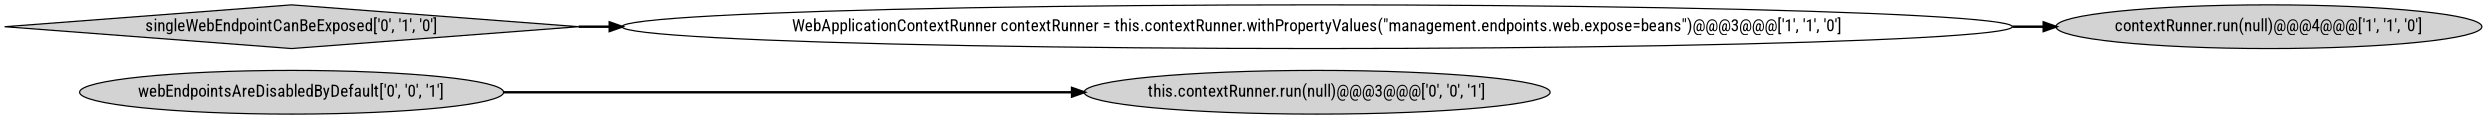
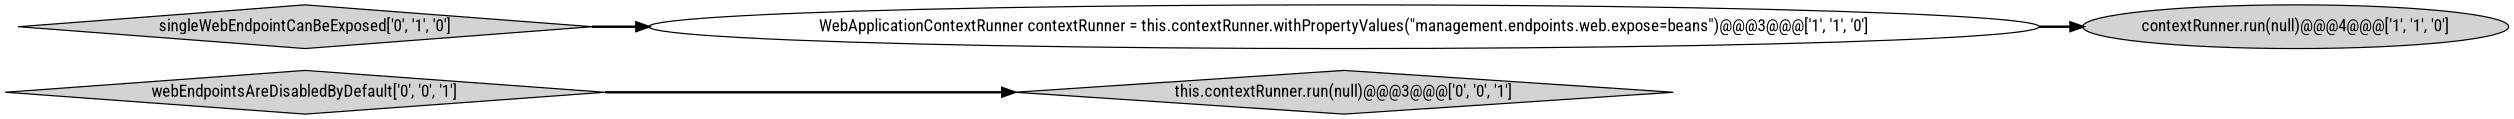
node "webEndpointsAreDisabledByDefault['0', '0', '1']": shape ellipse -> diamond
node "this.contextRunner.run(null)@@@3@@@['0', '0', '1']": shape ellipse -> diamond
